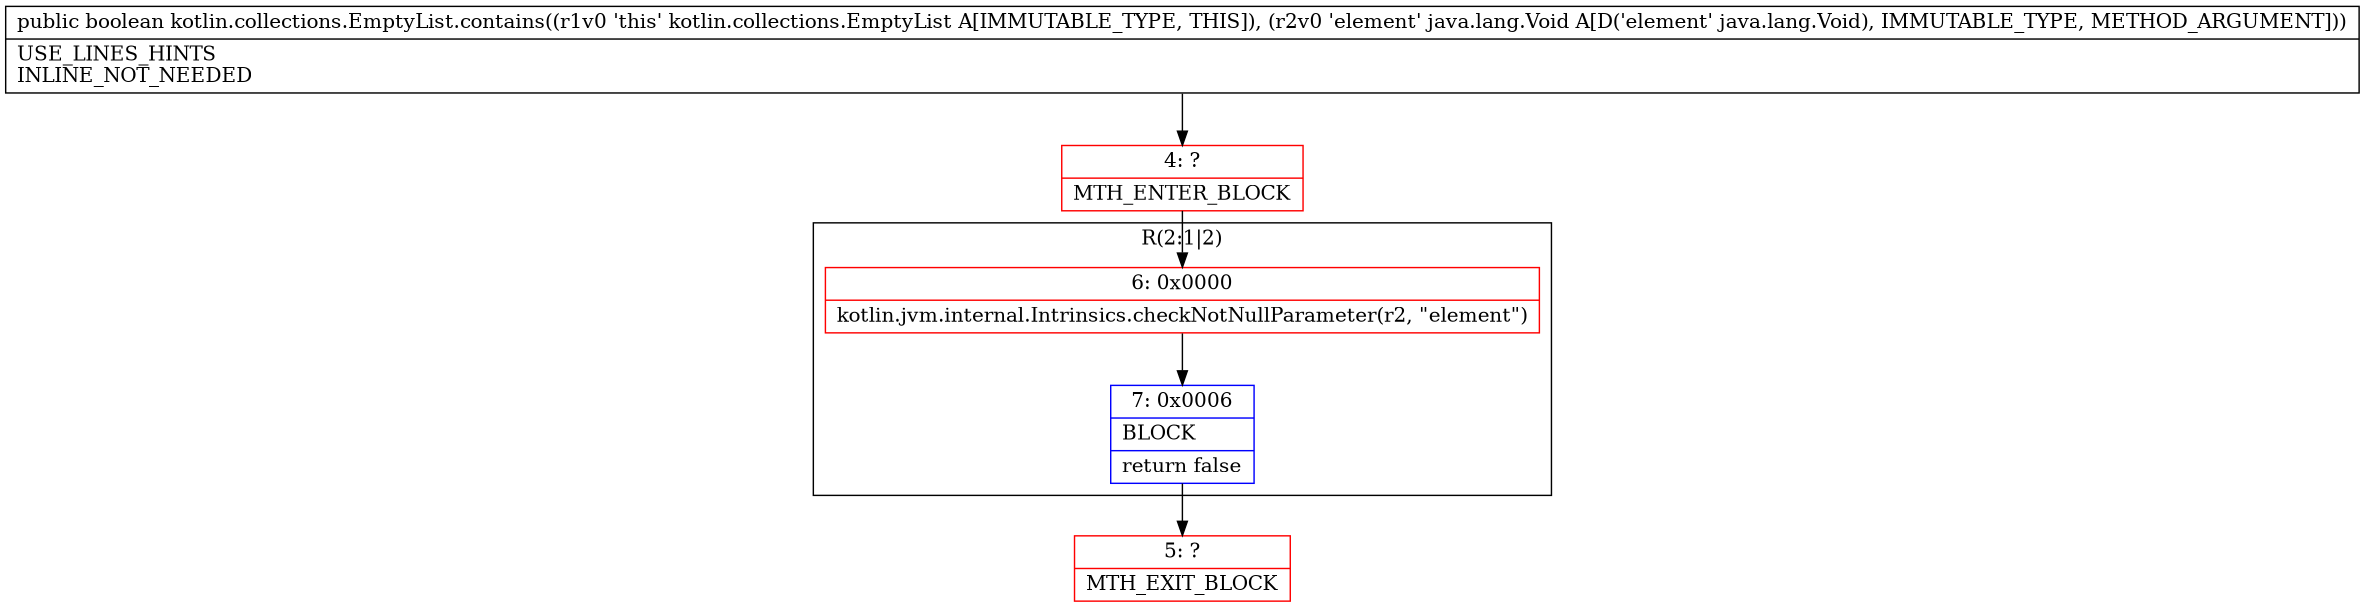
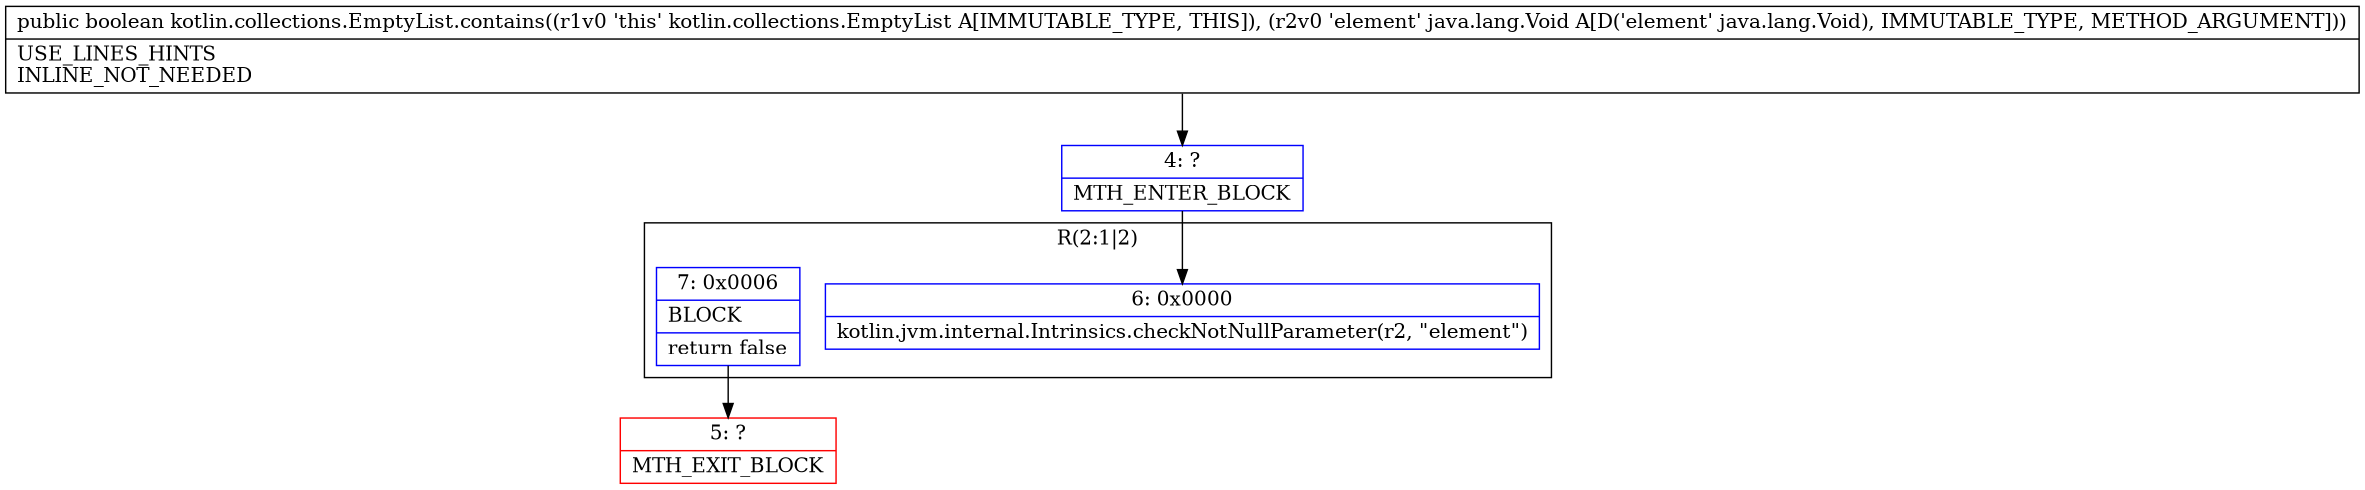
node "4: ?": color red -> blue
node "6: 0x0000": color red -> blue
edge "6: 0x0000" -> "7: 0x0006": removed
